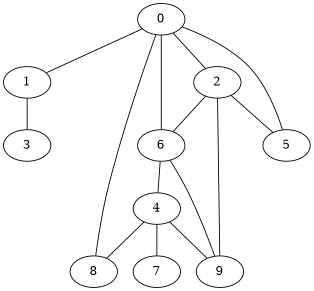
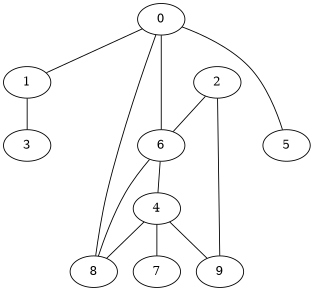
edge "0" -- "2": removed
edge "2" -- "5": removed
edge "6" -- "9": now "6" -- "8"
